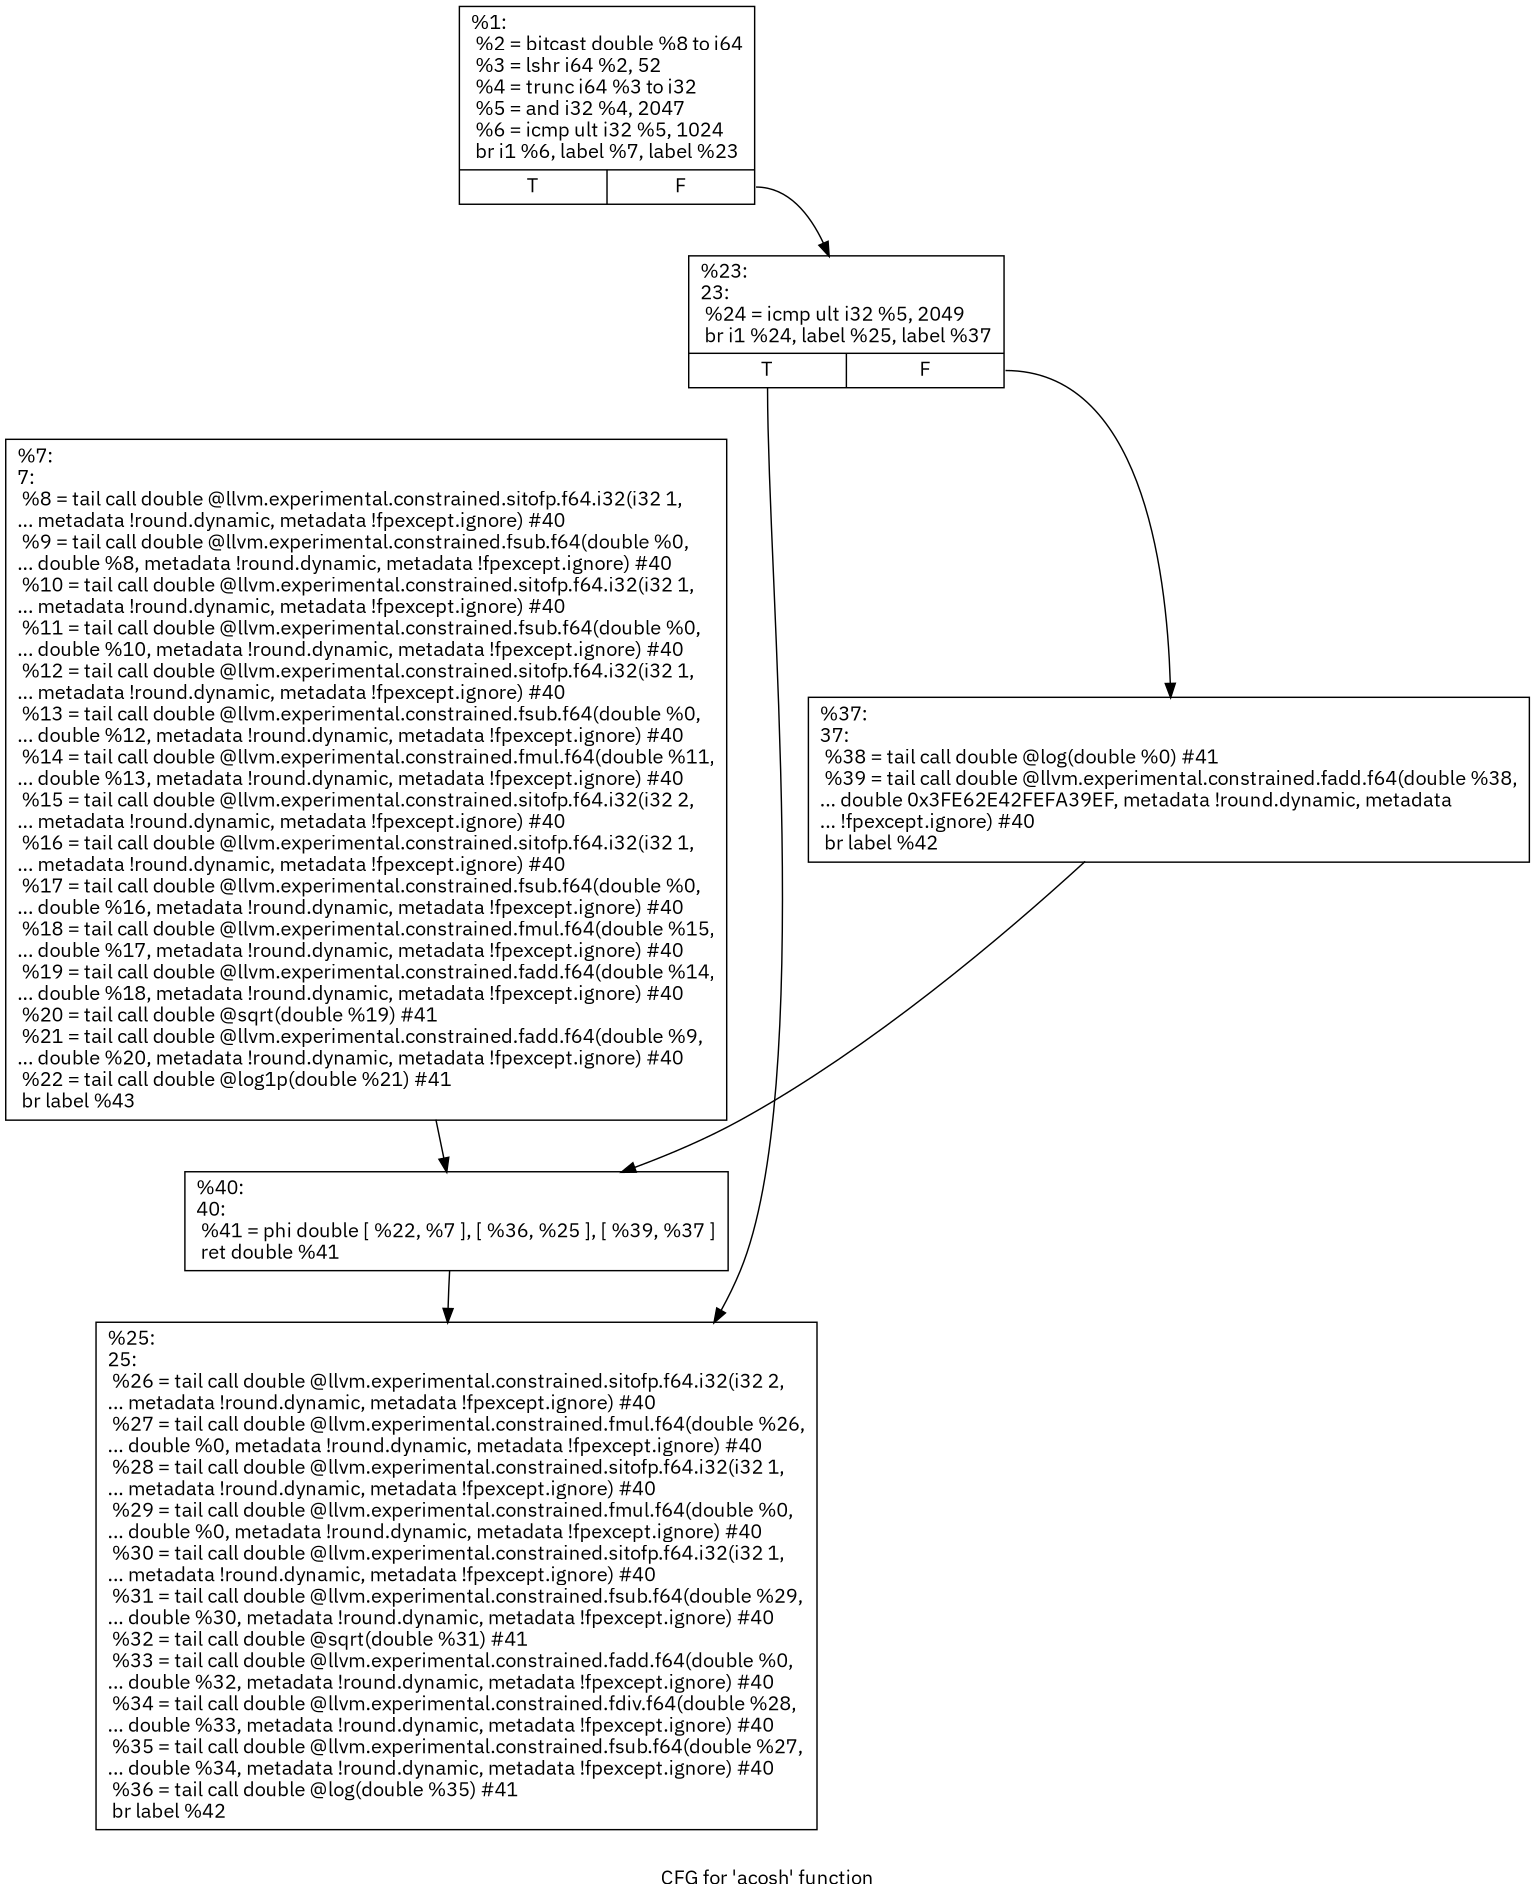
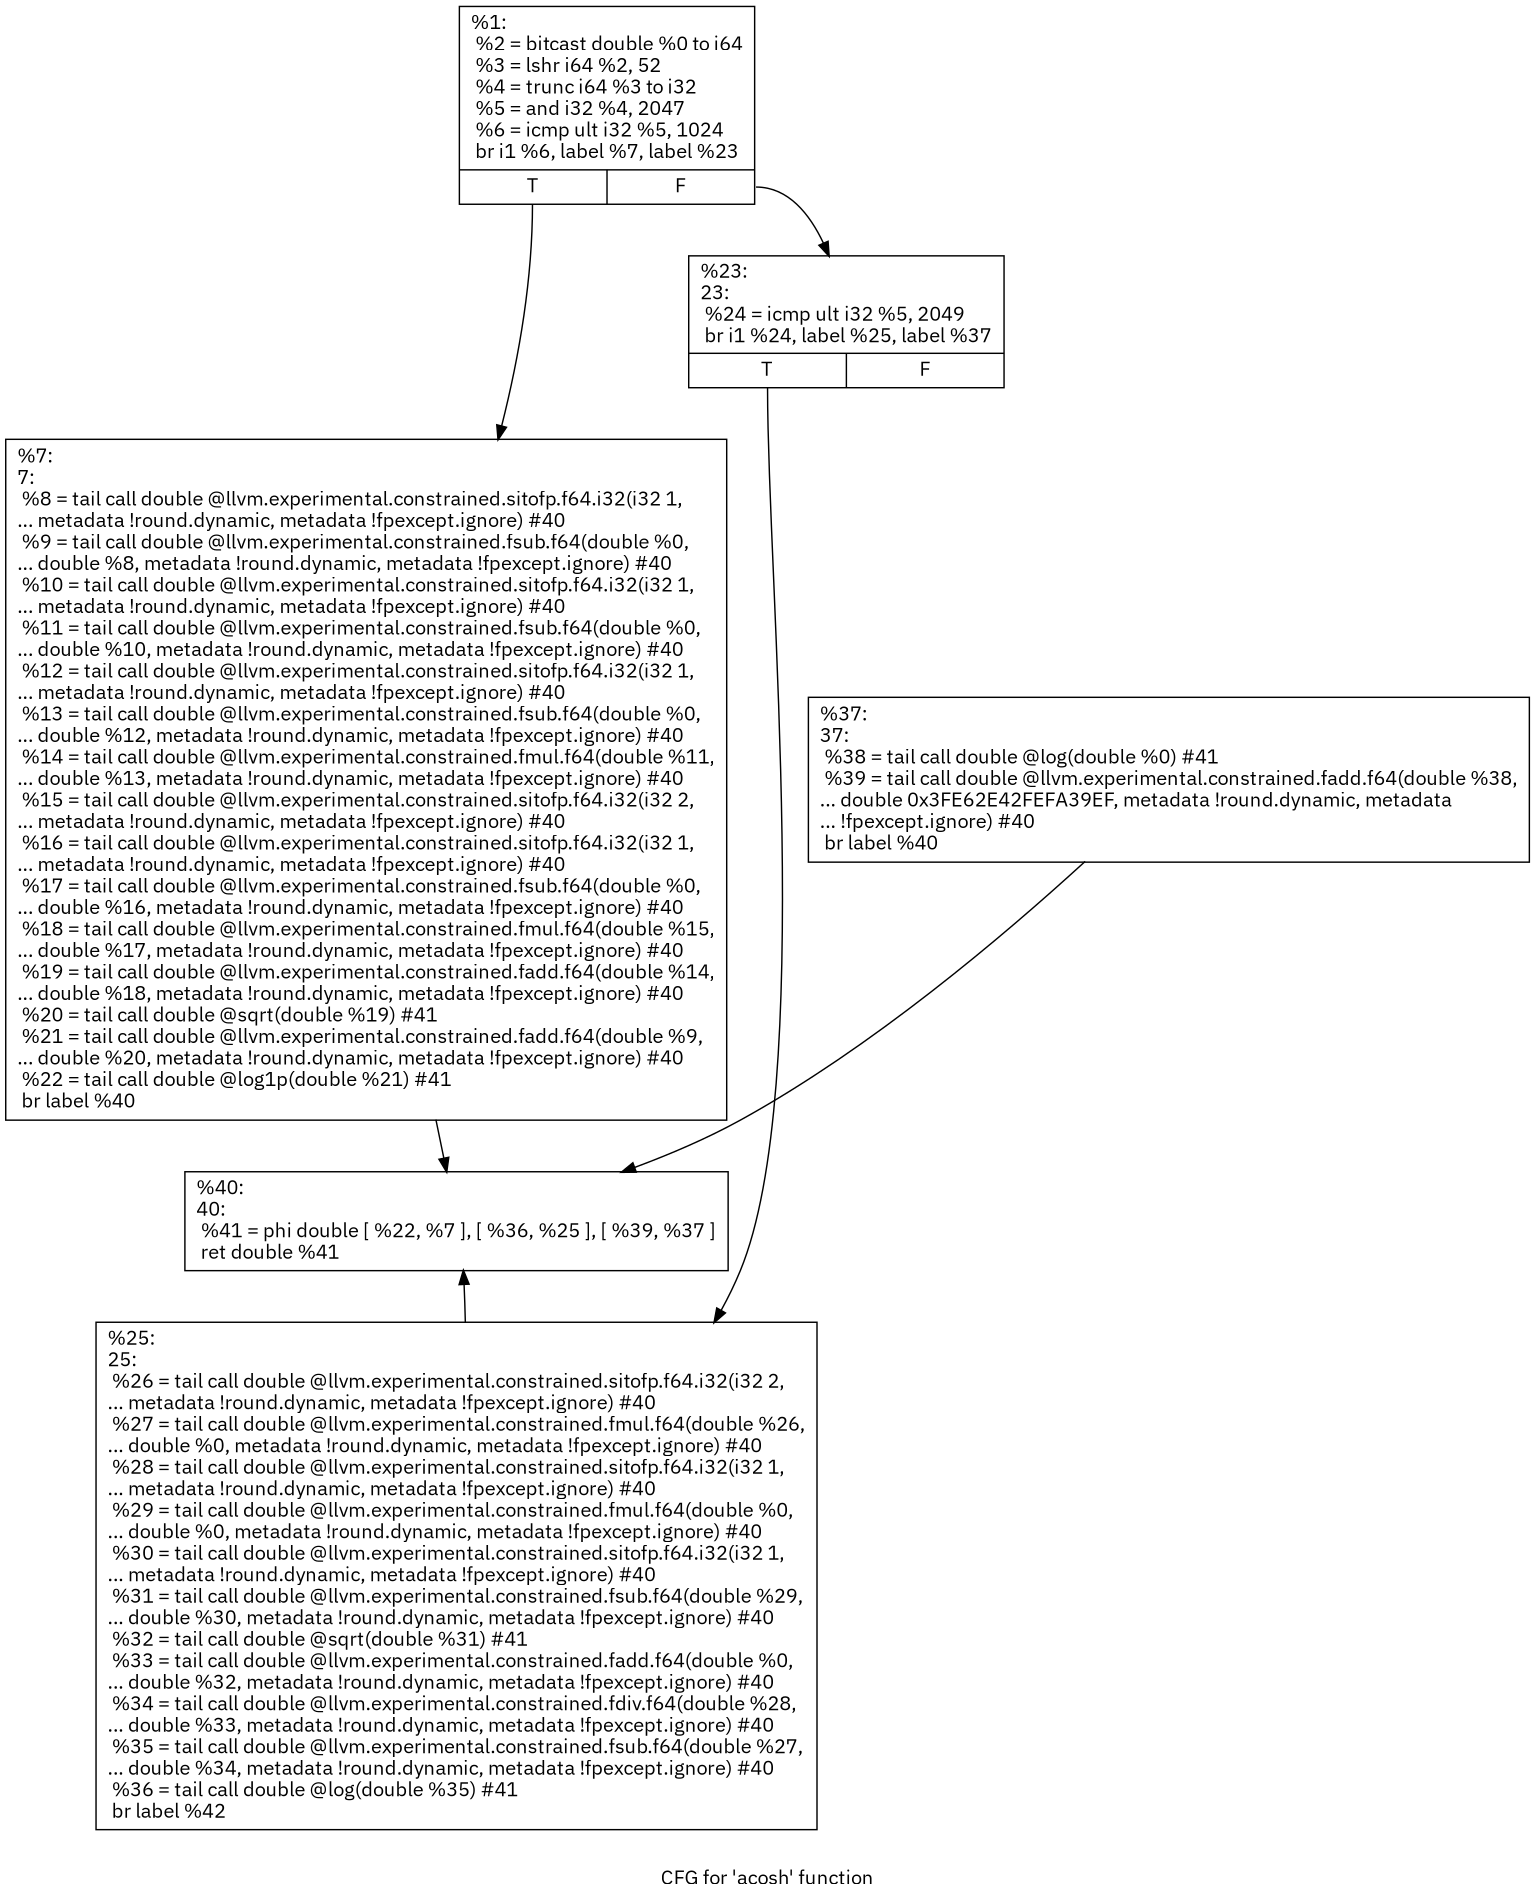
node "%1:": text "%2 = bitcast double %8 to i64" -> "%2 = bitcast double %0 to i64"
edge "%1:" -> "%7:": added
edge "%23:" -> "%37:": removed
node "%37:": text "br label %42" -> "br label %40"
node "%7:": text "br label %43" -> "br label %40"
edge "%40:" -> "%25:": reversed
